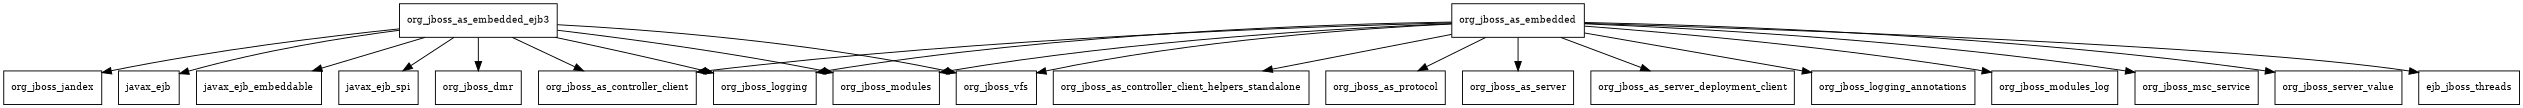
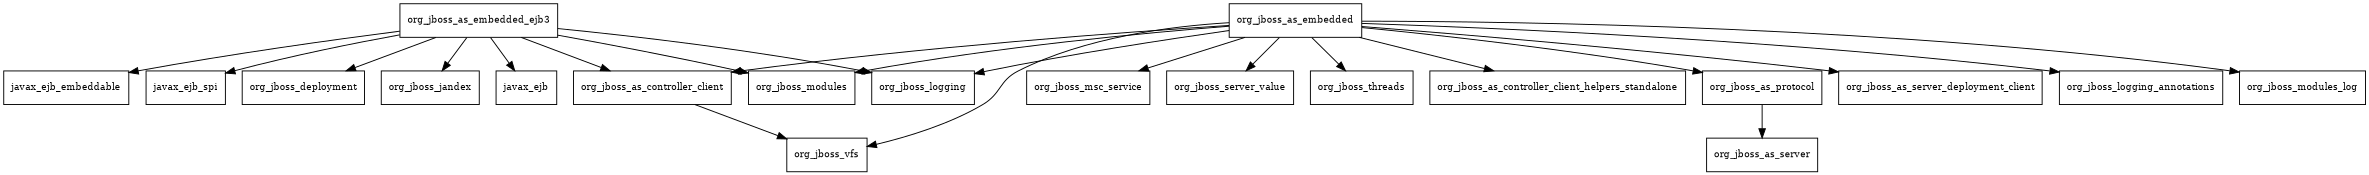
edge "org_jboss_as_embedded_ejb3" -> "org_jboss_vfs": now "org_jboss_as_controller_client" -> "org_jboss_vfs"
edge "org_jboss_as_embedded" -> "org_jboss_as_server": now "org_jboss_as_protocol" -> "org_jboss_as_server"
node "org_jboss_dmr": label "org_jboss_dmr" -> "org_jboss_deployment"
node "ejb_jboss_threads": label "ejb_jboss_threads" -> "org_jboss_threads"
